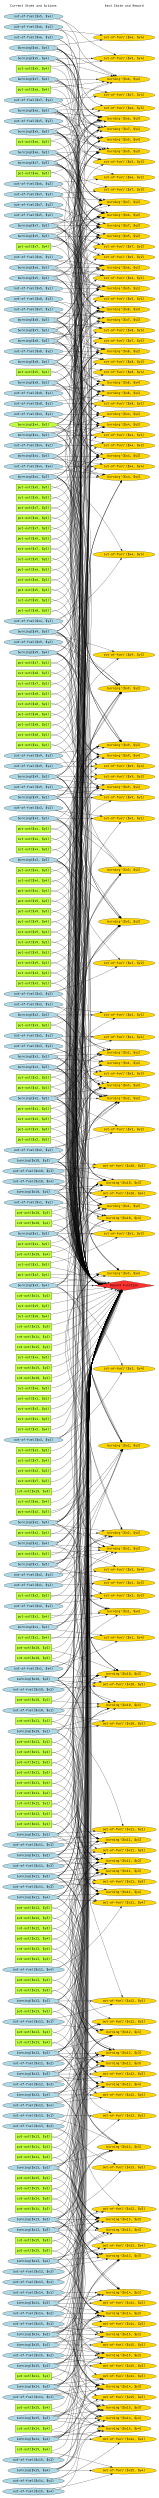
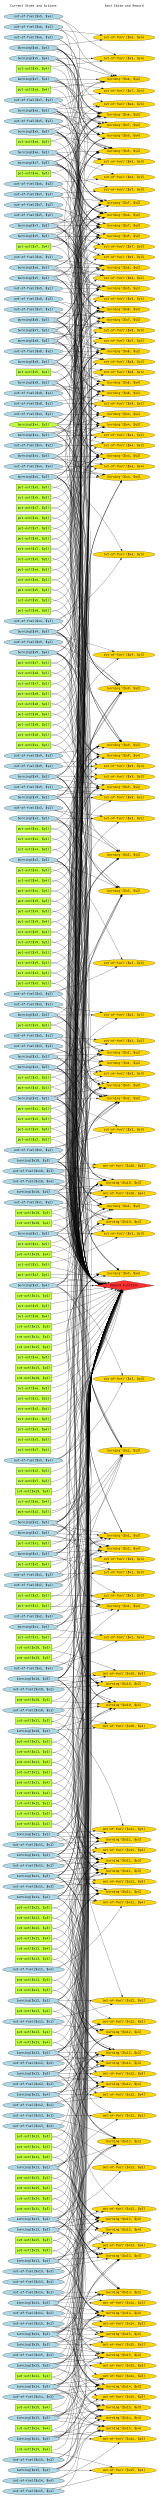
edge "burning($x2, $y4)" -> "burning'($x1, $y4)": now "burning($x2, $y4)" -> "burning'($x2, $y4)"
